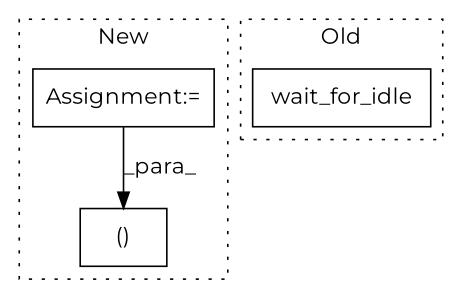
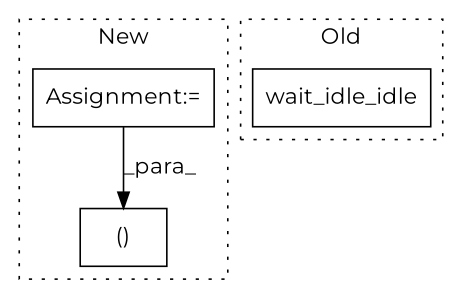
node "wait_for_idle": label "wait_for_idle" -> "wait_idle_idle"
